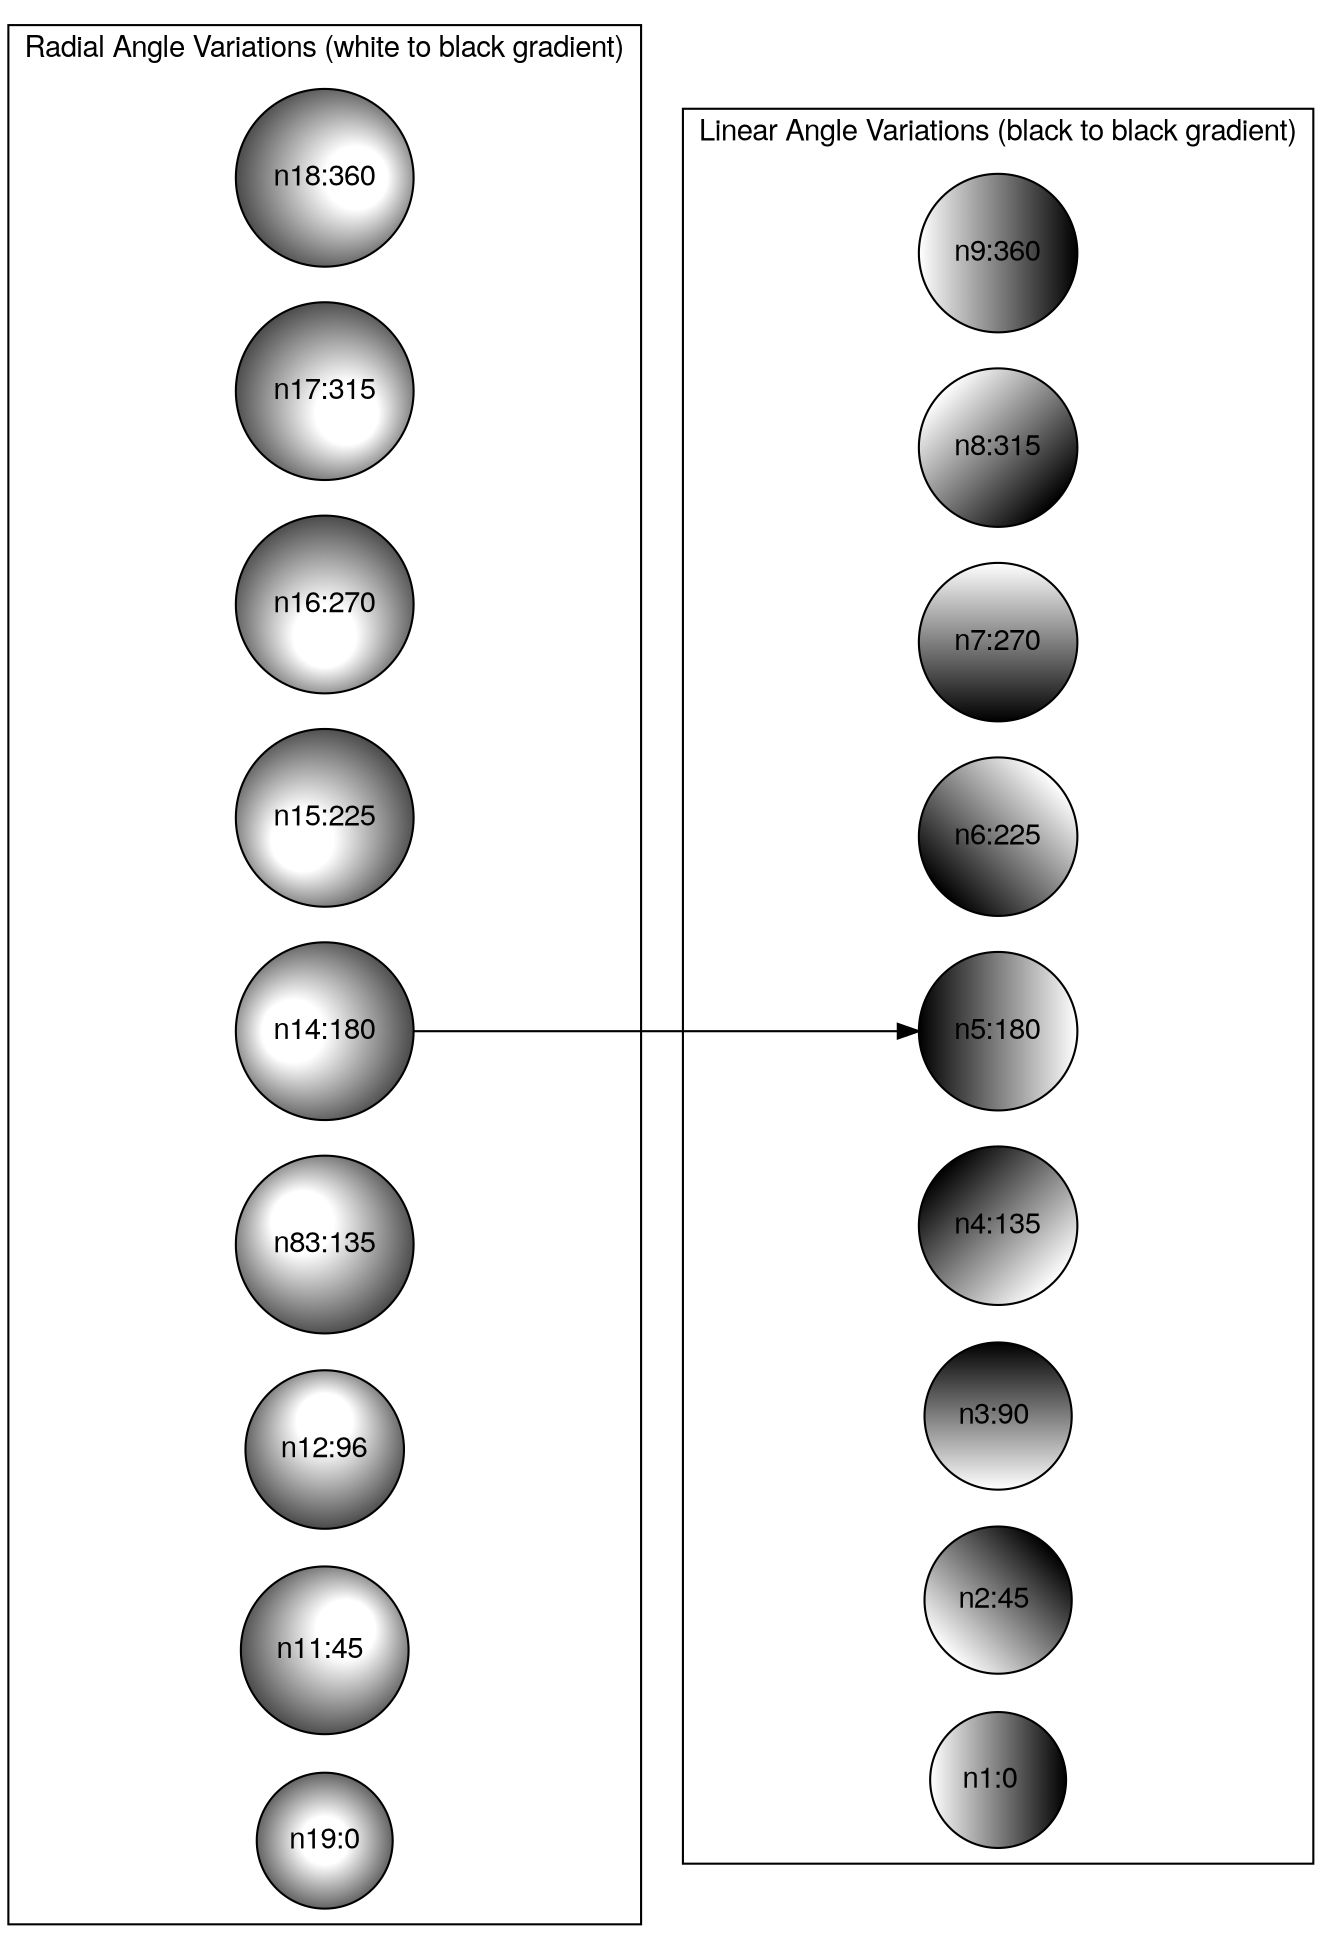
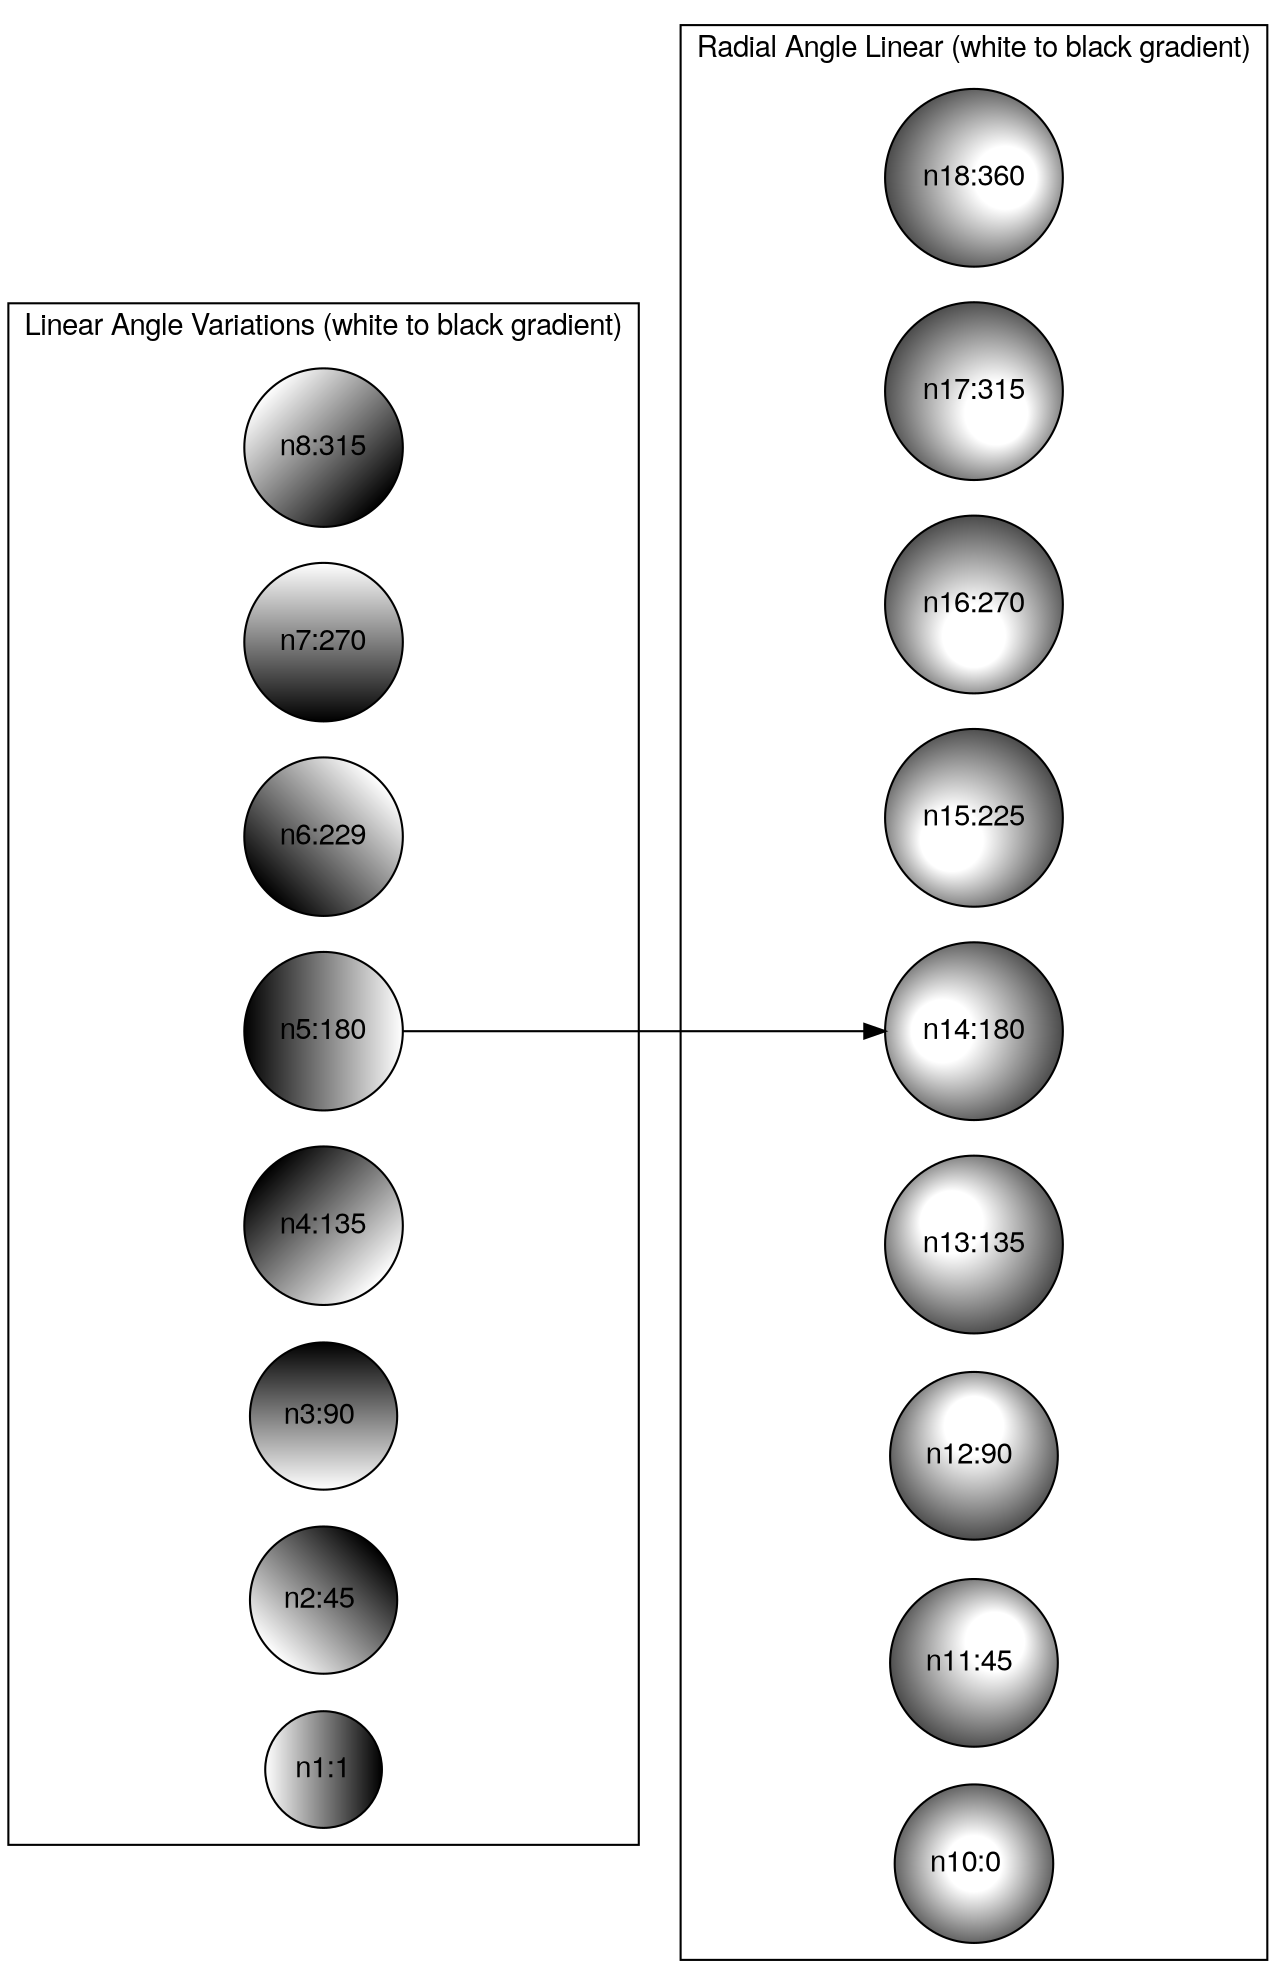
cluster "Radial Angle Variations (white to black gradient)": label "Radial Angle Variations (white to black gradient)" -> "Radial Angle Linear (white to black gradient)"
cluster "Linear Angle Variations (black to black gradient)": label "Linear Angle Variations (black to black gradient)" -> "Linear Angle Variations (white to black gradient)"
node "n9:360": removed
node "n6:225": label "n6:225" -> "n6:229"
edge "n14:180" -> "n5:180": reversed
node "n83:135": label "n83:135" -> "n13:135"
node "n12:96": label "n12:96" -> "n12:90"
node "n1:0": label "n1:0" -> "n1:1"
node "n19:0": label "n19:0" -> "n10:0"
